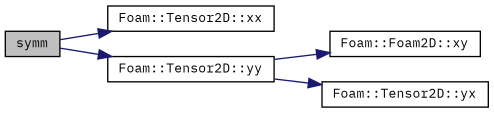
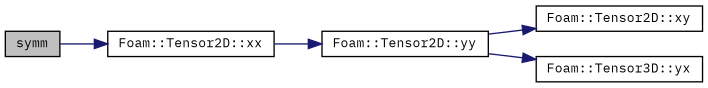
node "Foam::Foam2D::xy": label "Foam::Foam2D::xy" -> "Foam::Tensor2D::xy"
edge "symm" -> "Foam::Tensor2D::yy": now "Foam::Tensor2D::xx" -> "Foam::Tensor2D::yy"
node "Foam::Tensor2D::yx": label "Foam::Tensor2D::yx" -> "Foam::Tensor3D::yx"
